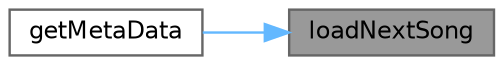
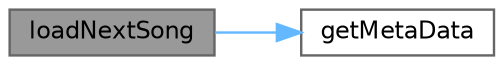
edge "getMetaData" -> "loadNextSong": reversed
